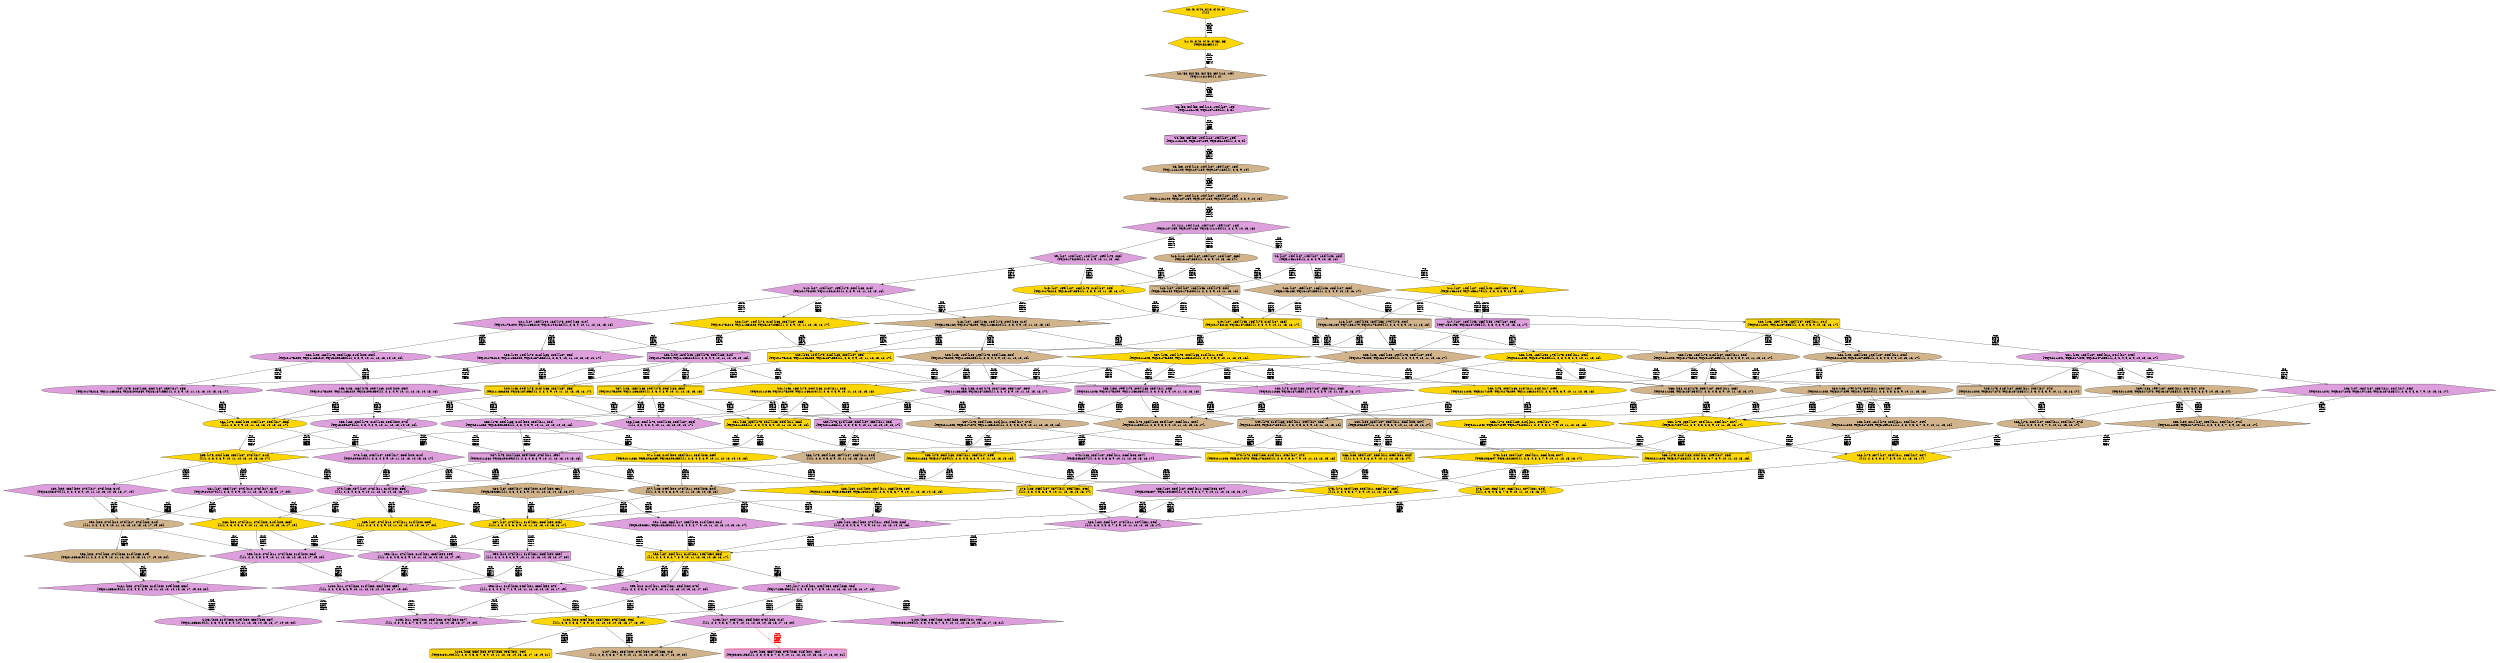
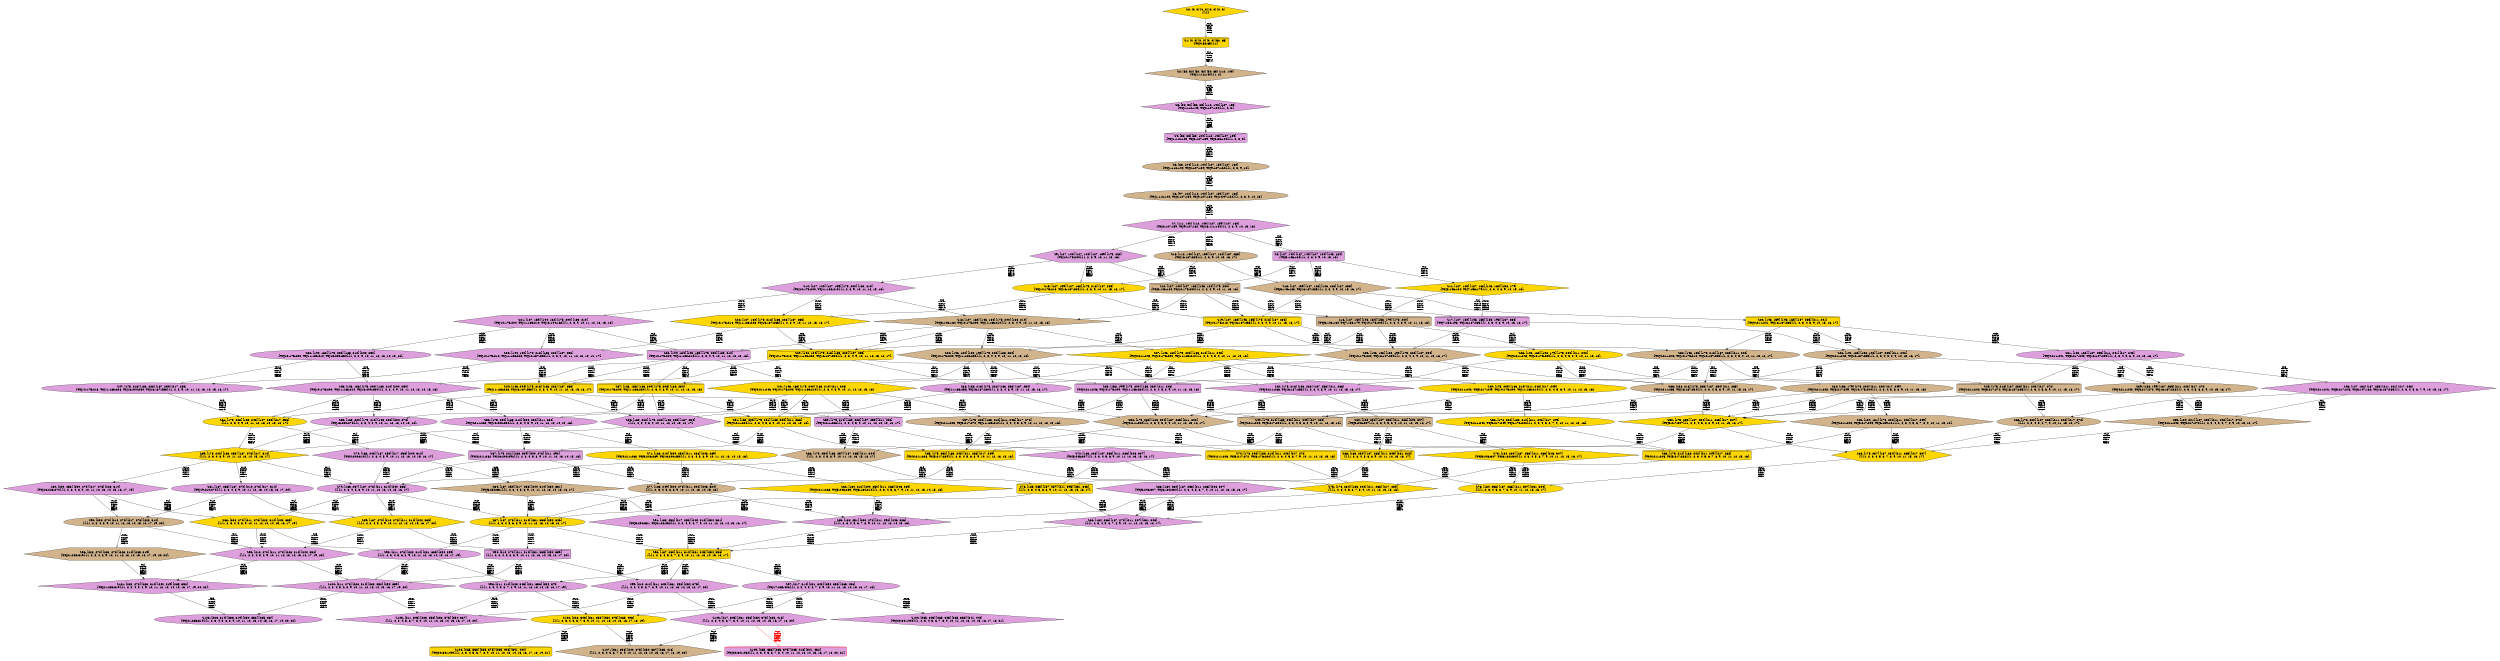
node "S1: [0, 0] [0, 0] [0, 0] [52, 65] {T0J0:52-65}{1}": shape hexagon -> cylinder
